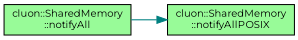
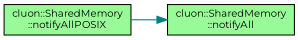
edge "cluon::SharedMemory ::notifyAll" -> "cluon::SharedMemory ::notifyAllPOSIX": reversed
